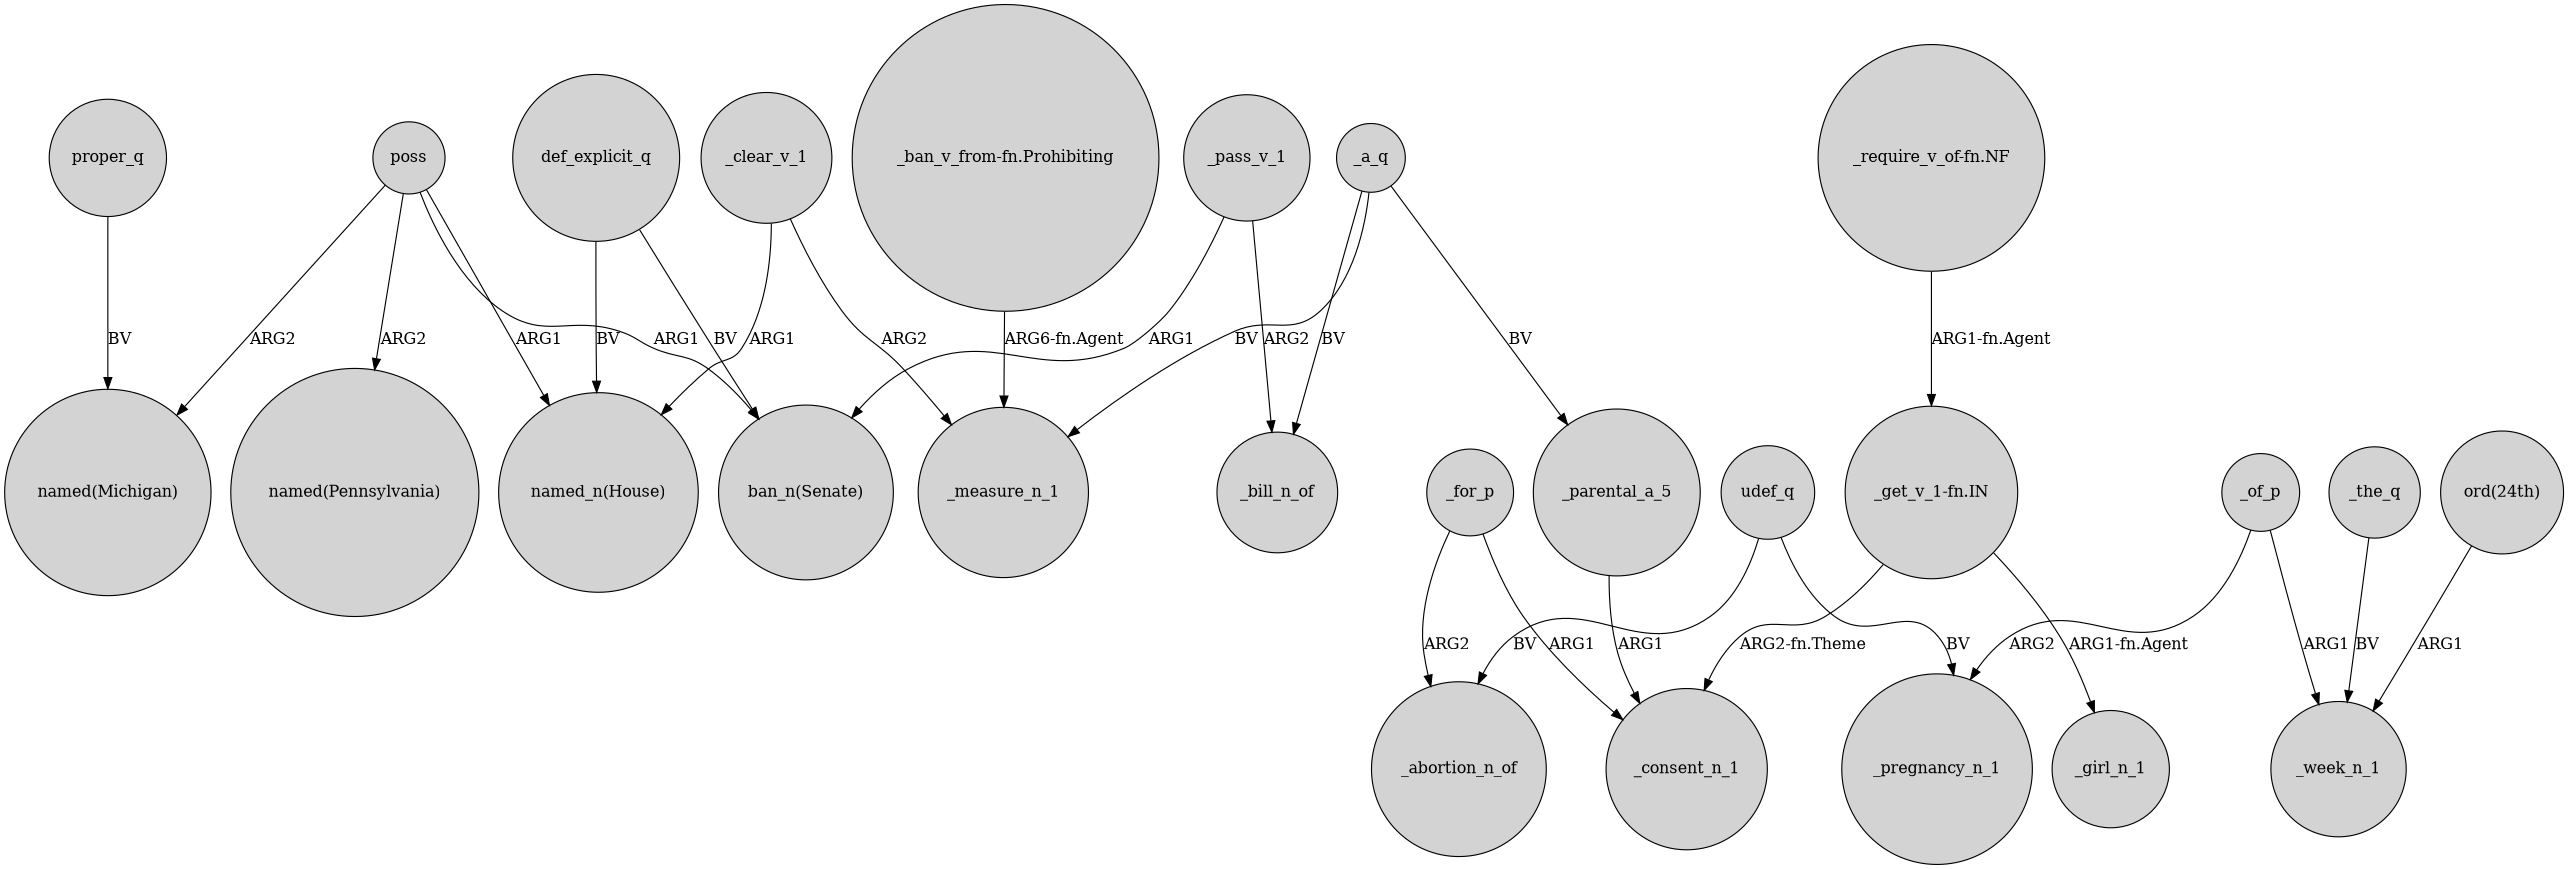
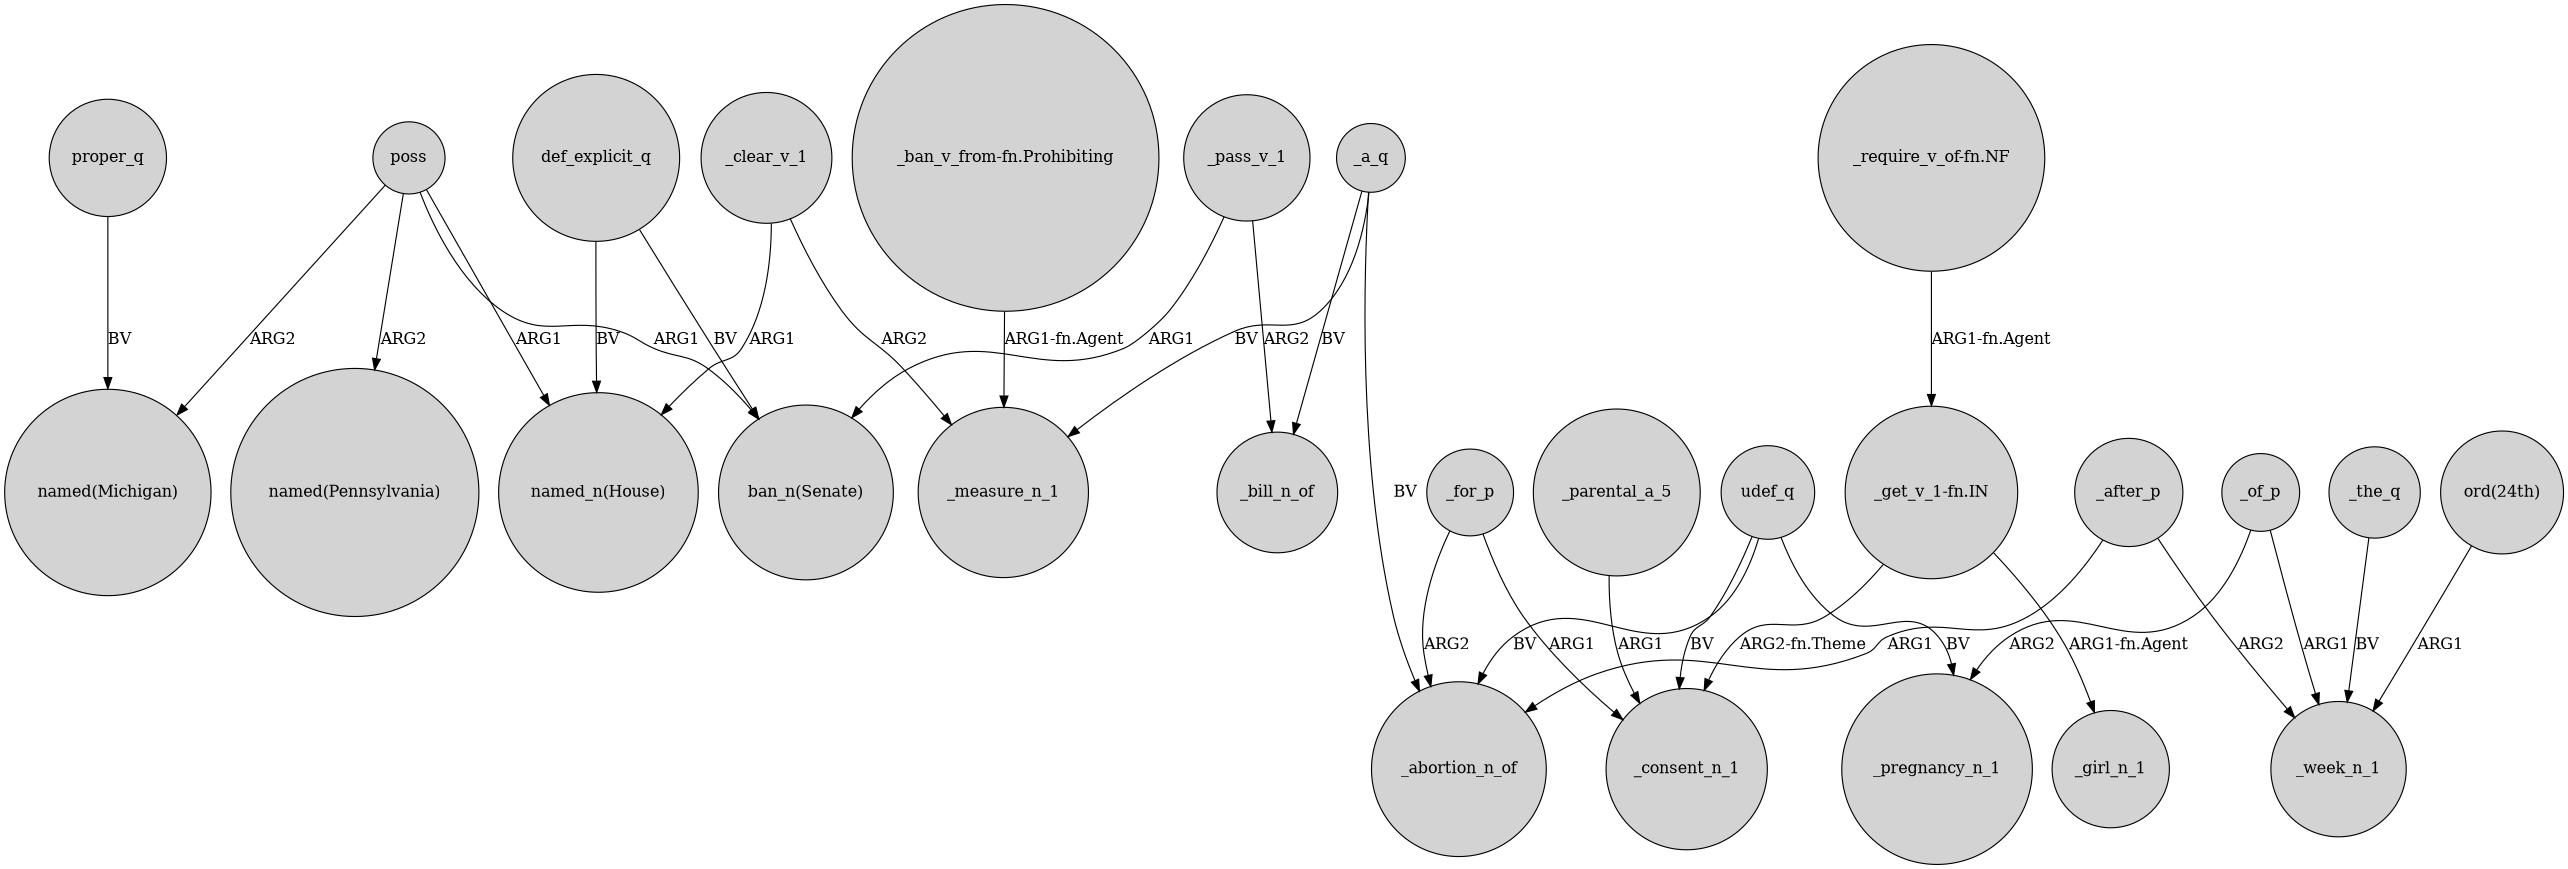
edge "_a_q" -> "_parental_a_5": now "_a_q" -> "_abortion_n_of"
edge "_ban_v_from-fn.Prohibiting" -> "_measure_n_1": label "ARG6-fn.Agent" -> "ARG1-fn.Agent"
node "_after_p": added
edge "udef_q" -> "_consent_n_1": added, label "BV"
